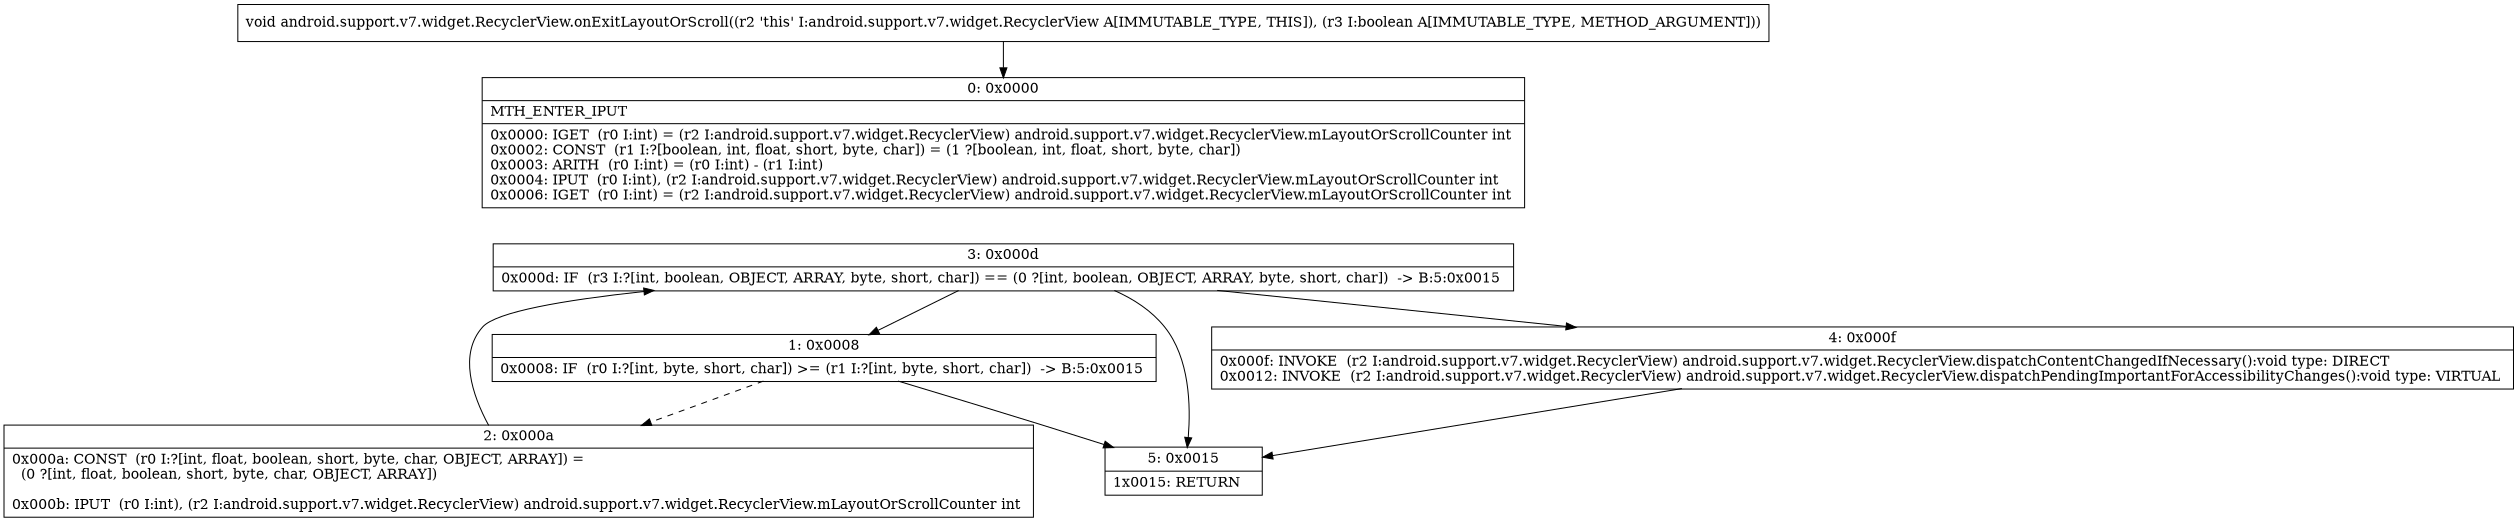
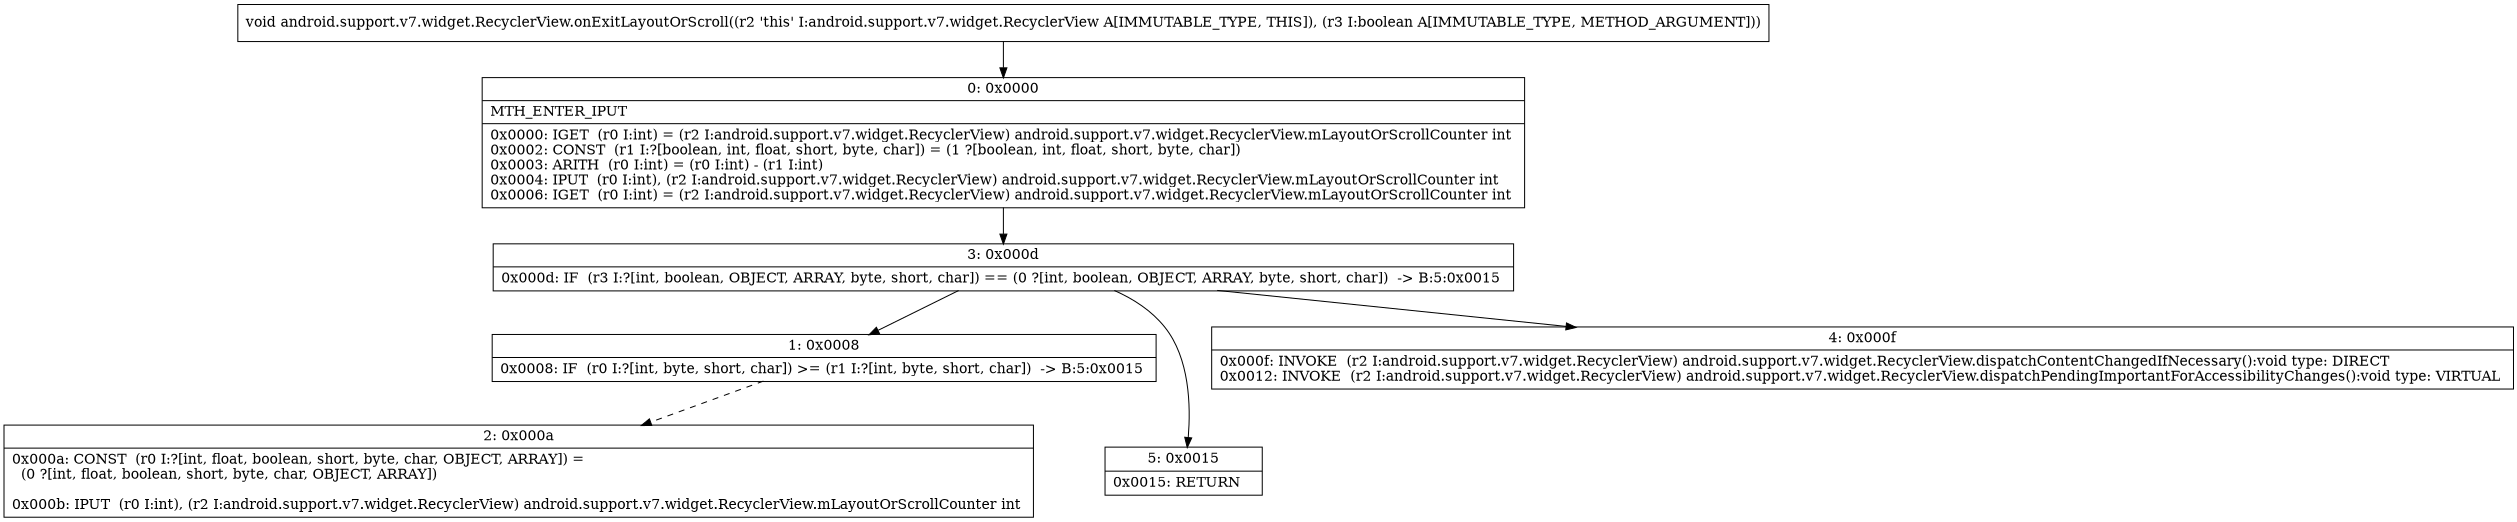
edge "2: 0x000a" -> "3: 0x000d": now "0: 0x0000" -> "3: 0x000d"
edge "1: 0x0008" -> "5: 0x0015": removed
edge "4: 0x000f" -> "5: 0x0015": removed
node "5: 0x0015": text "1x0015: RETURN" -> "0x0015: RETURN"
